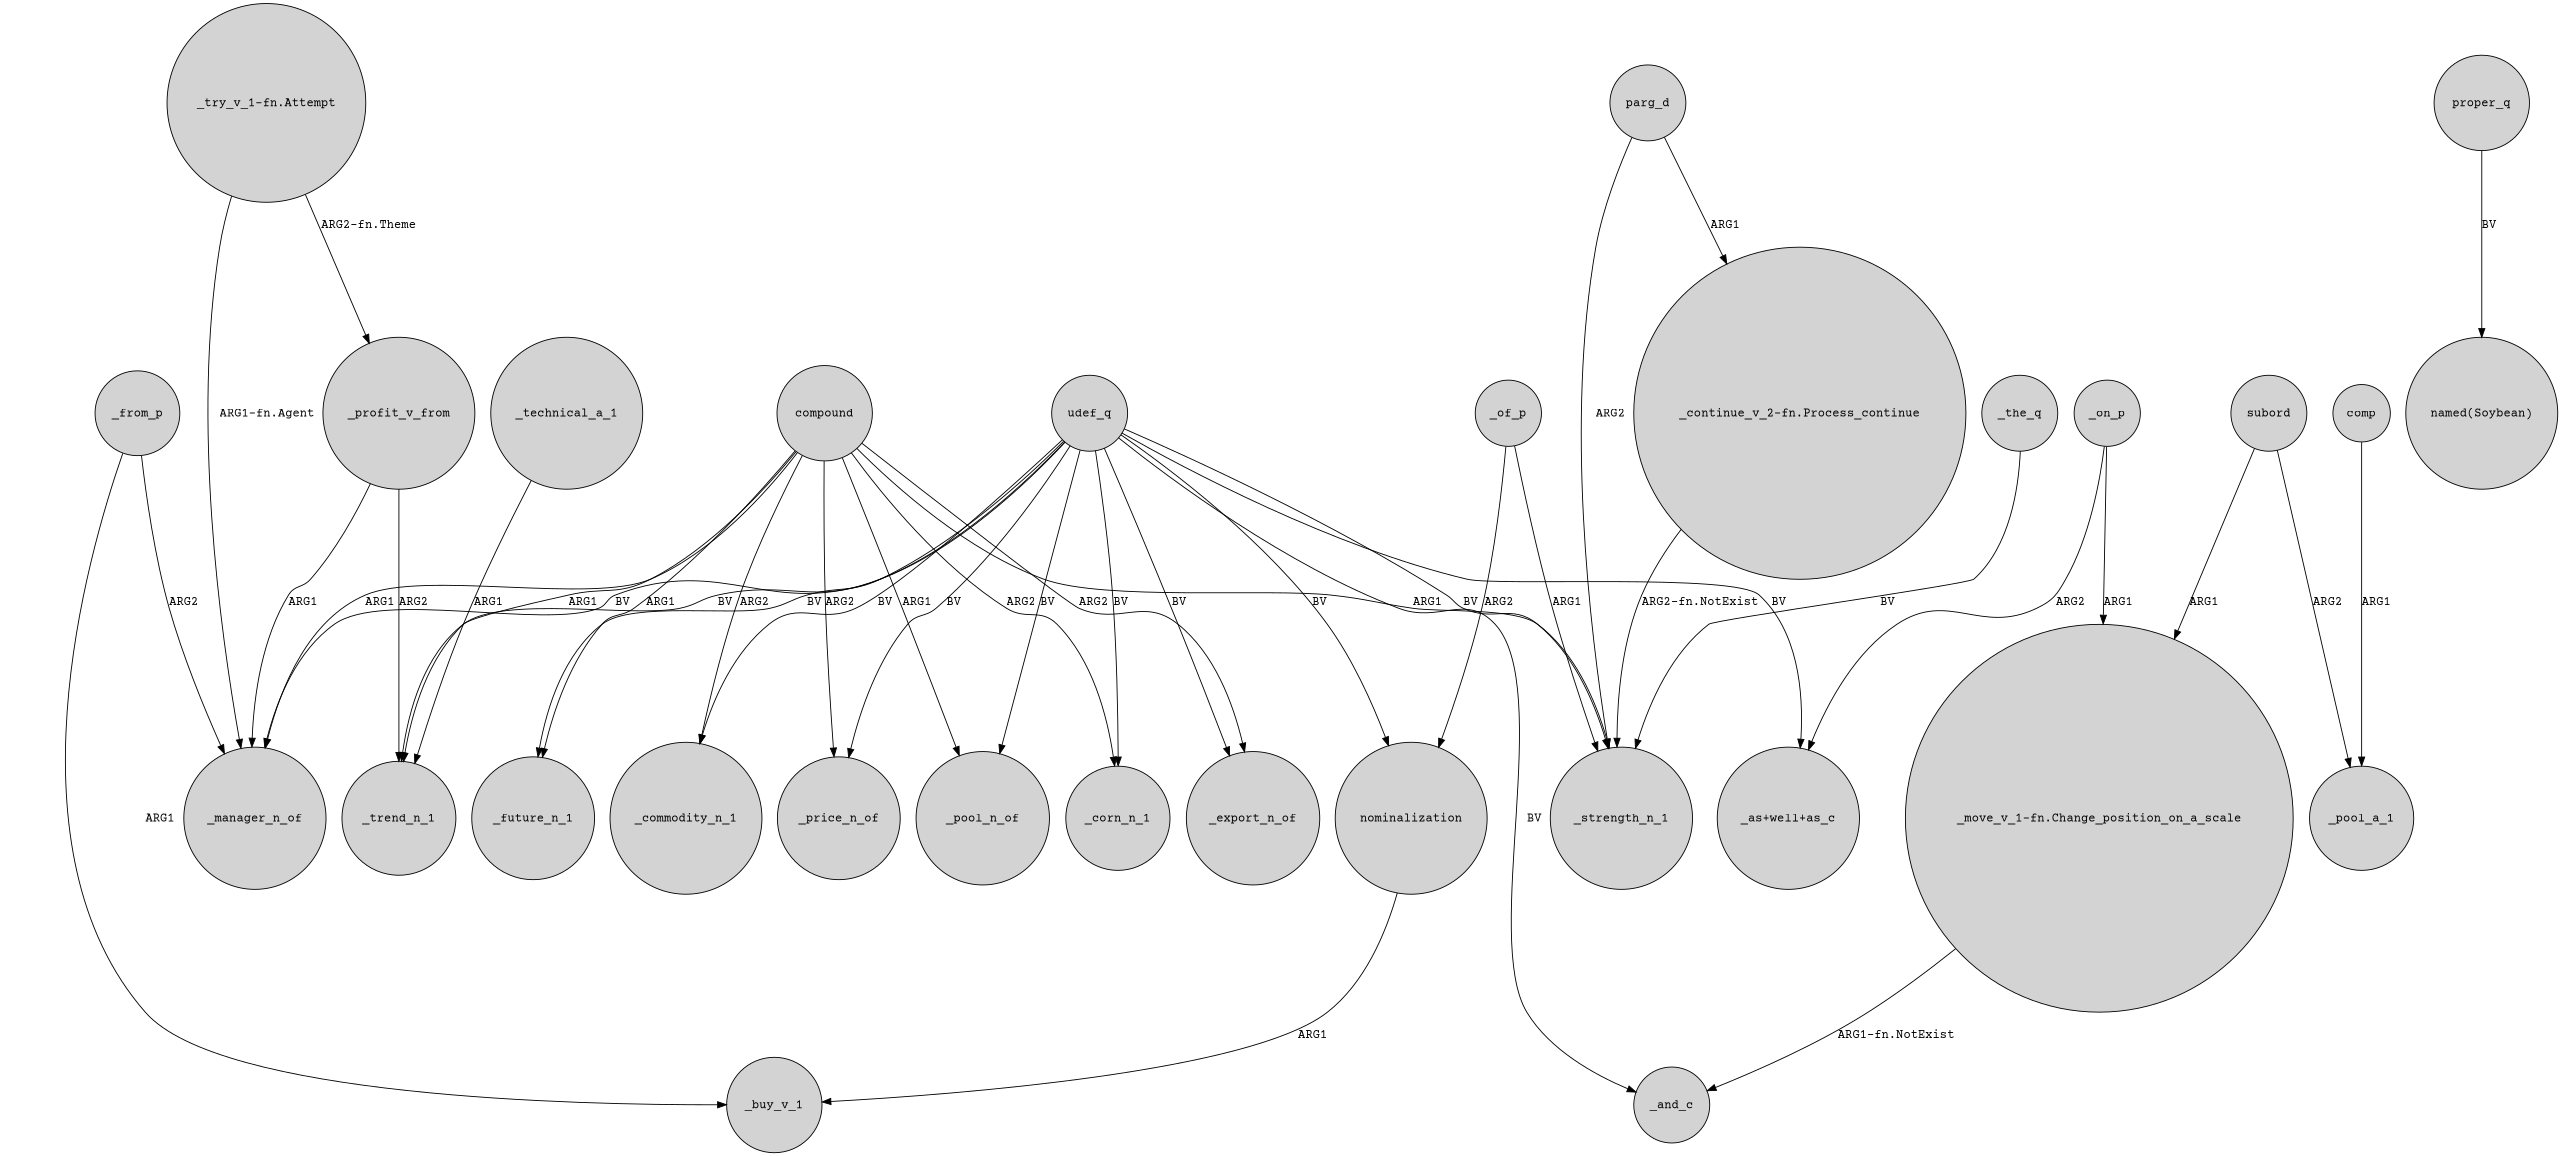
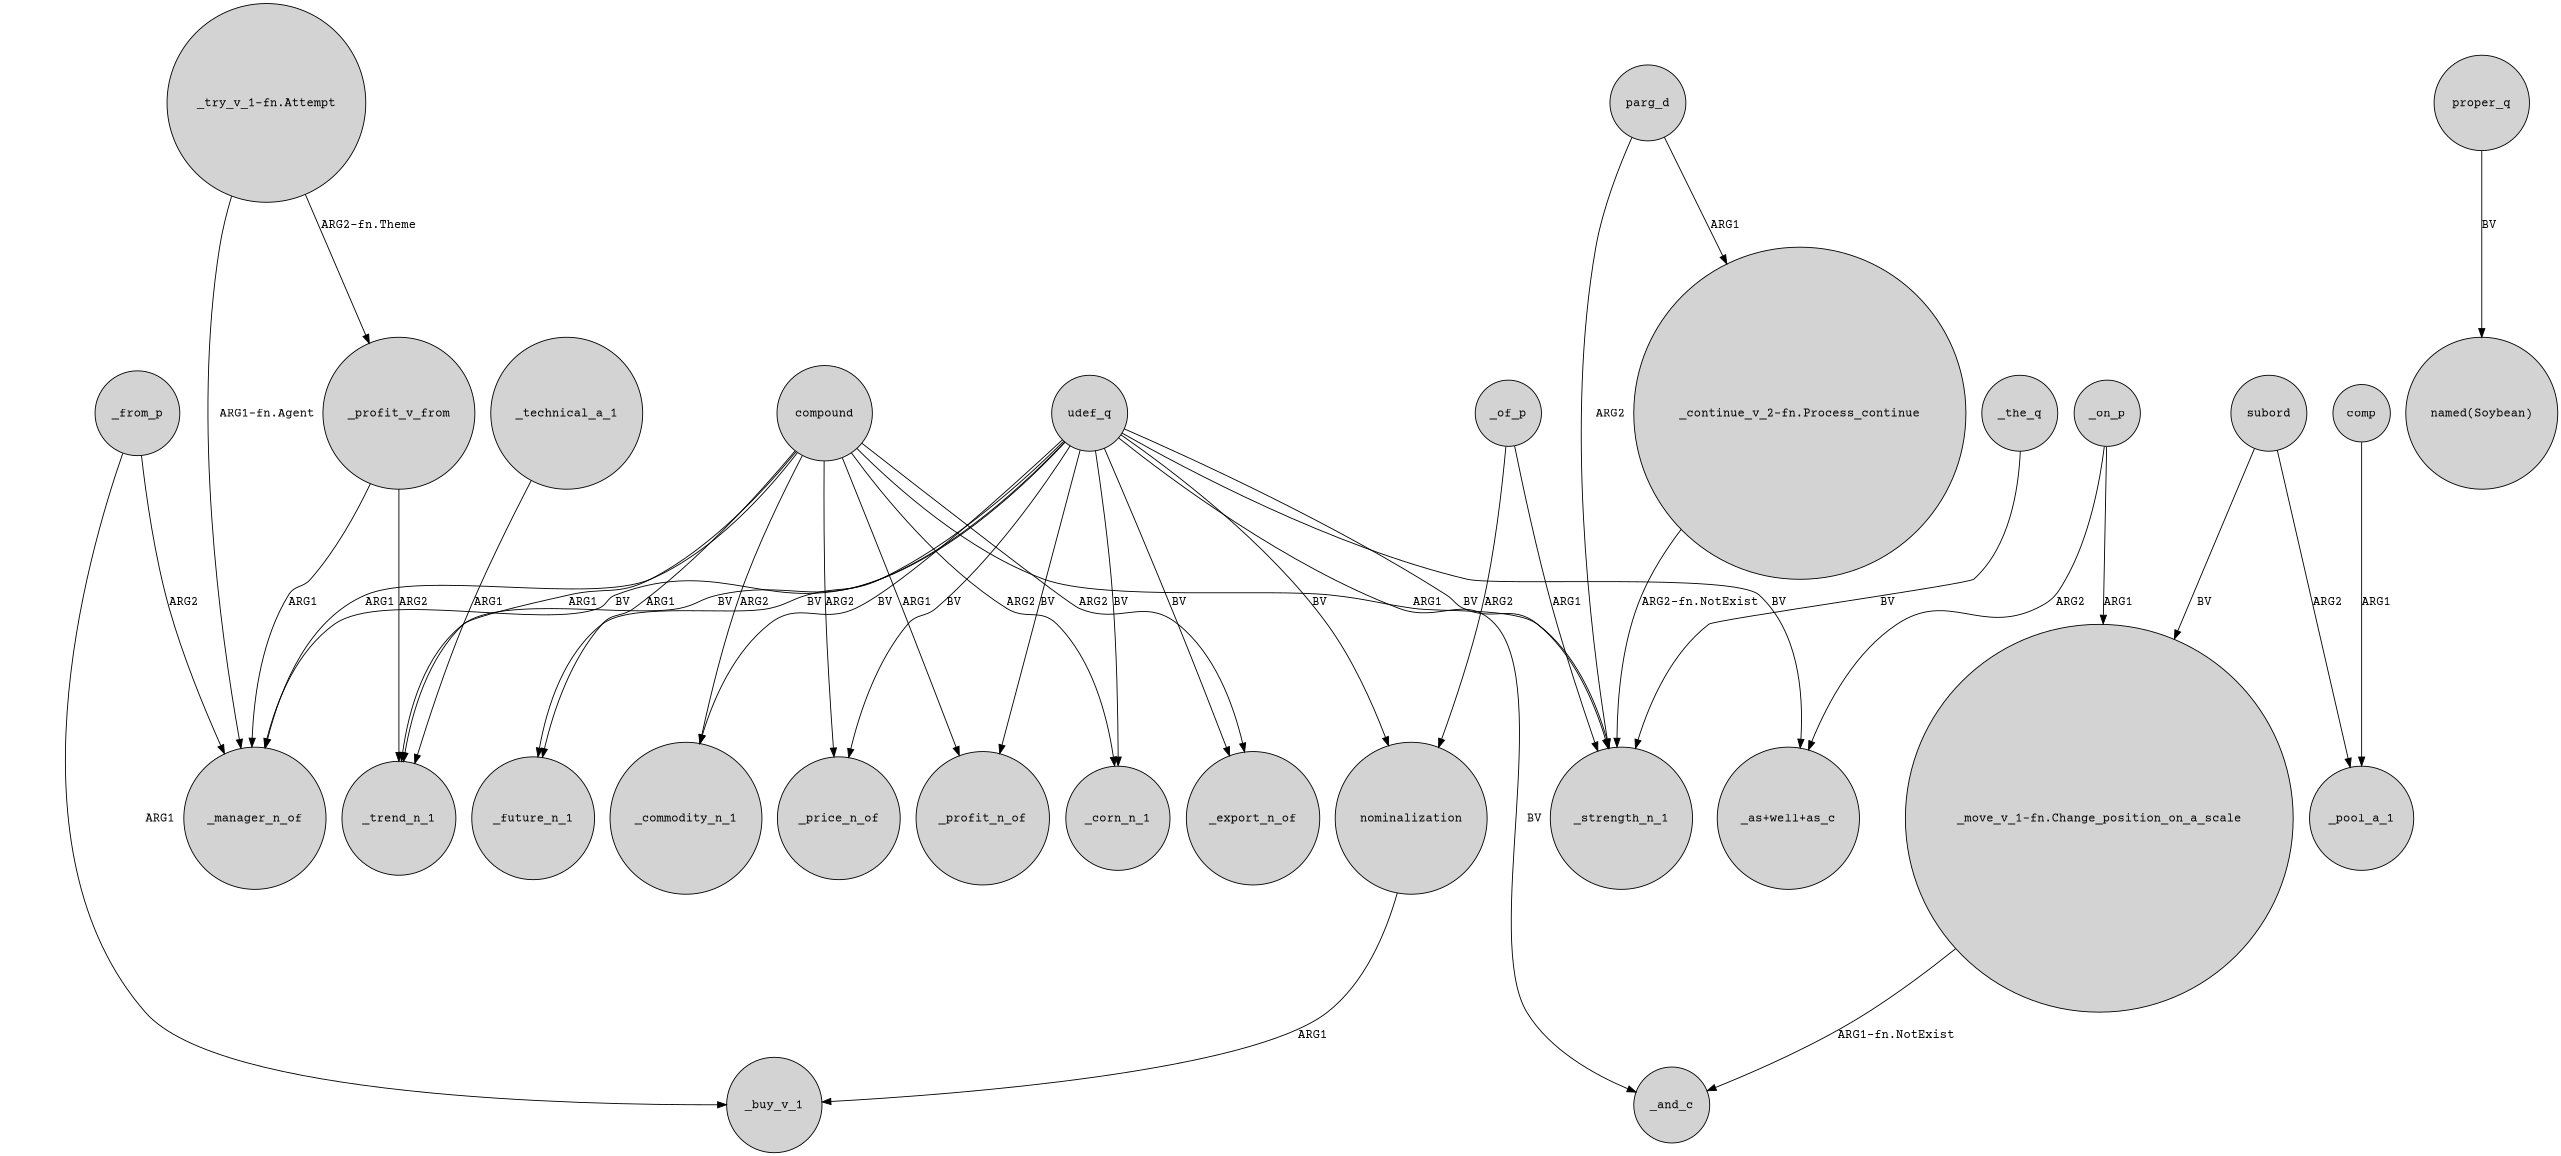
edge "subord" -> "_move_v_1-fn.Change_position_on_a_scale": label "ARG1" -> "BV"
node "_pool_n_of": label "_pool_n_of" -> "_profit_n_of"
